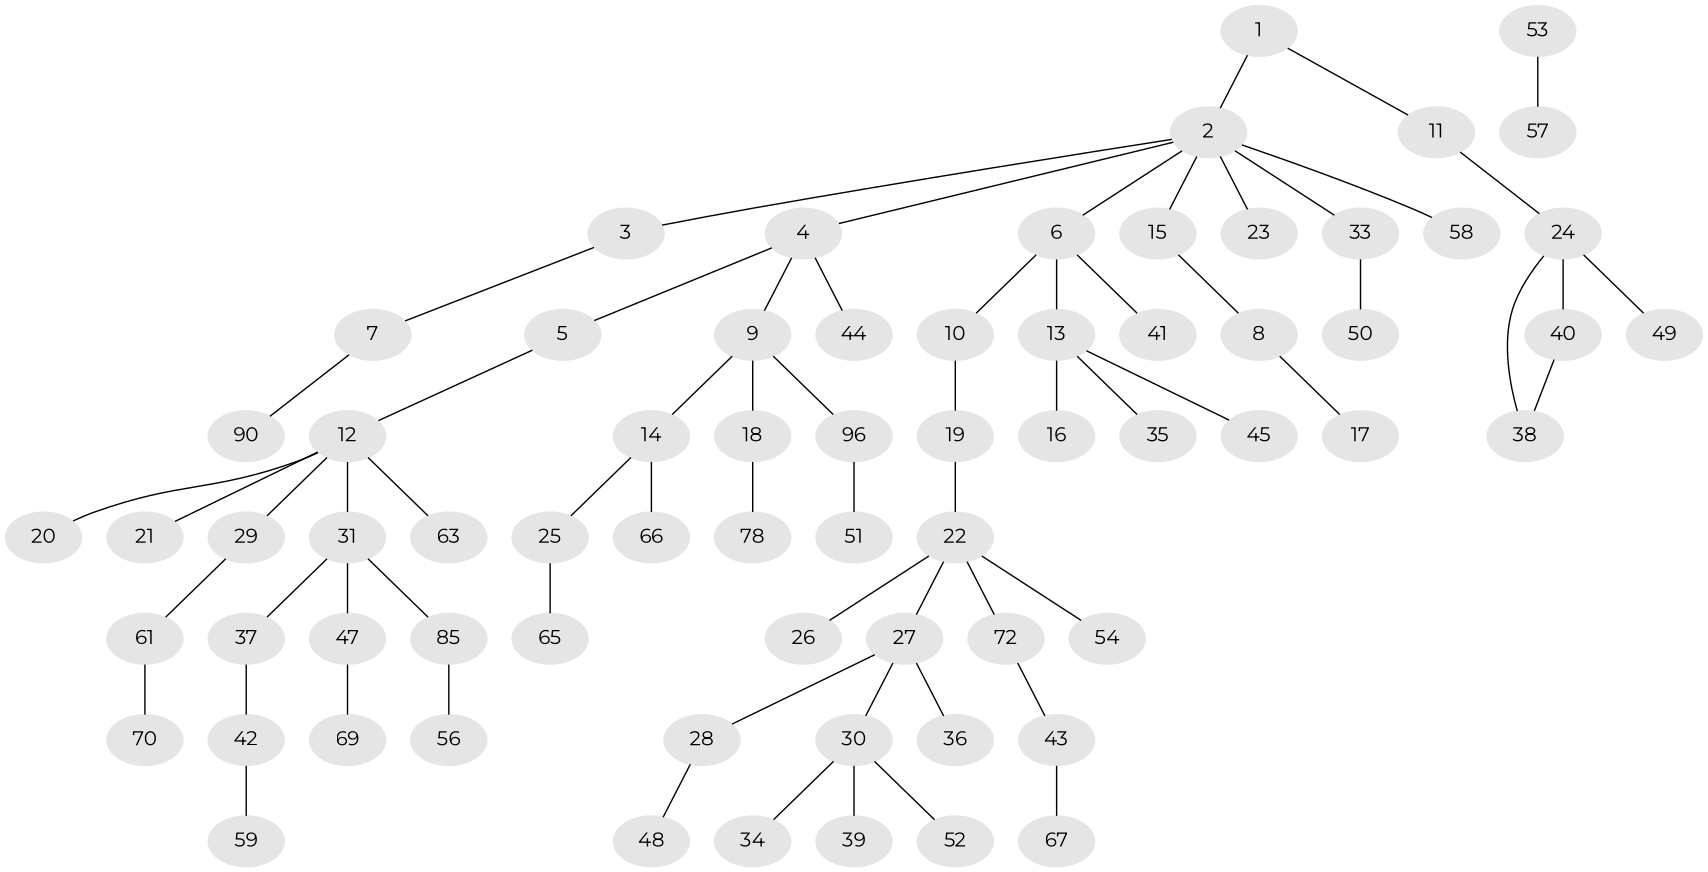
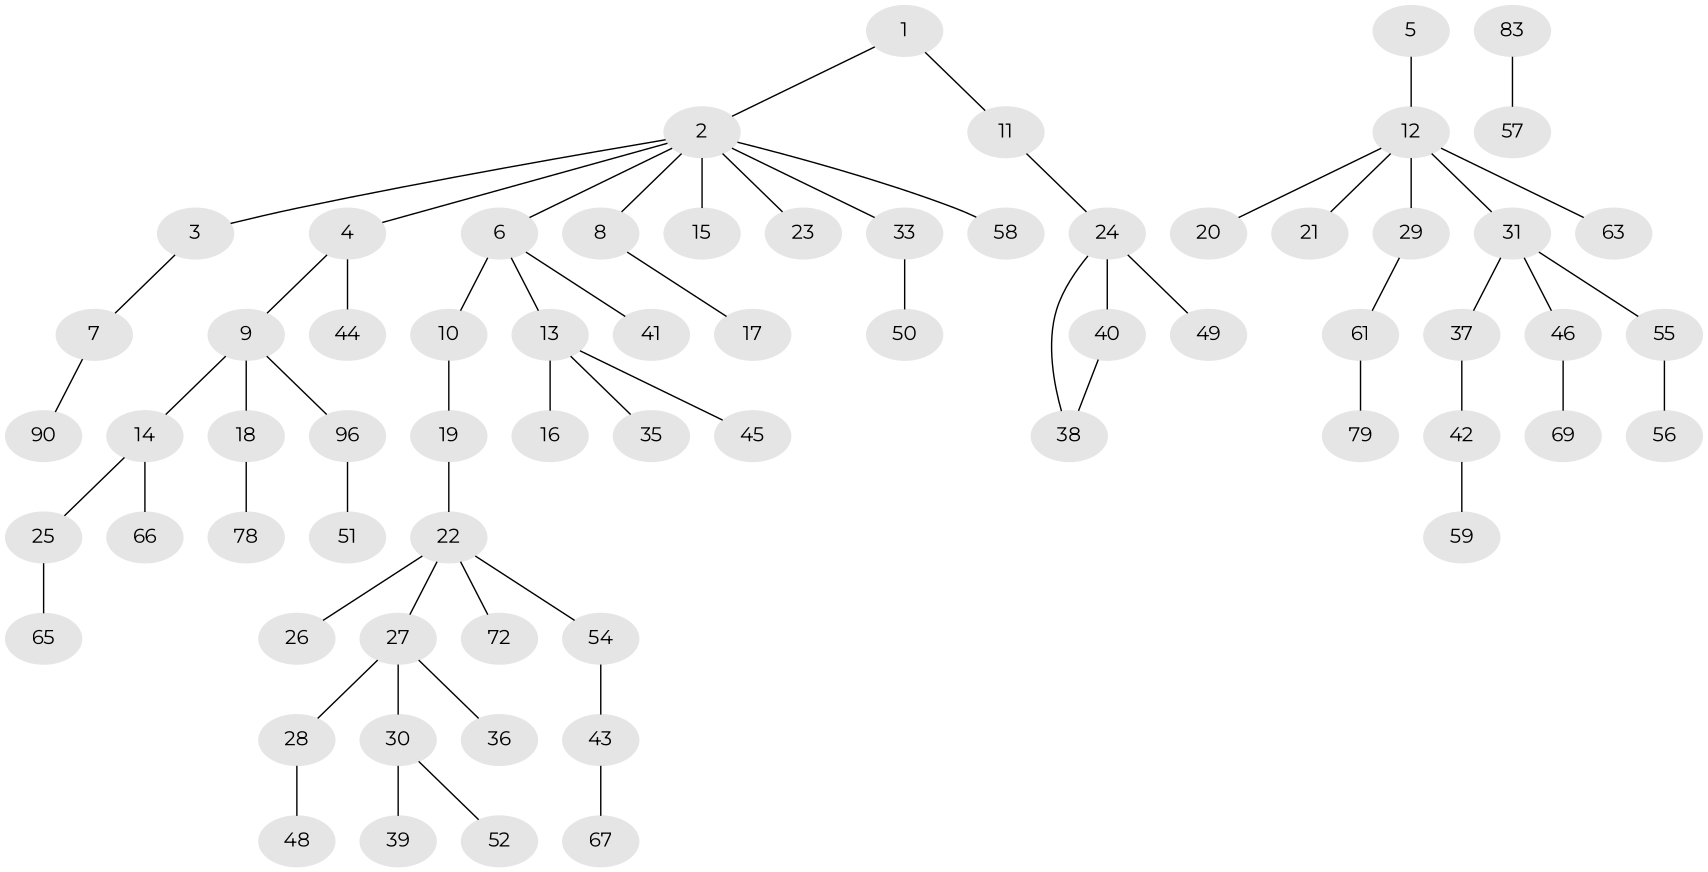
node "53": label "53" -> "83"
edge "4" -- "5": removed
edge "15" -- "8": now "2" -- "8"
node "47": label "47" -> "46"
node "85": label "85" -> "55"
edge "72" -- "43": now "54" -- "43"
node "70": label "70" -> "79"
node "34": removed
